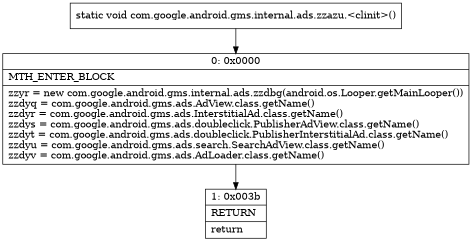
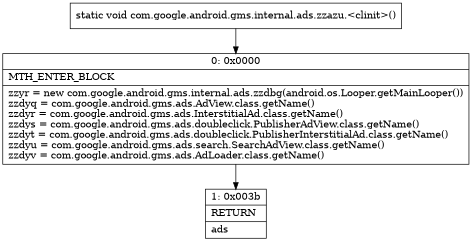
node "1: 0x003b": text "return" -> "ads"
